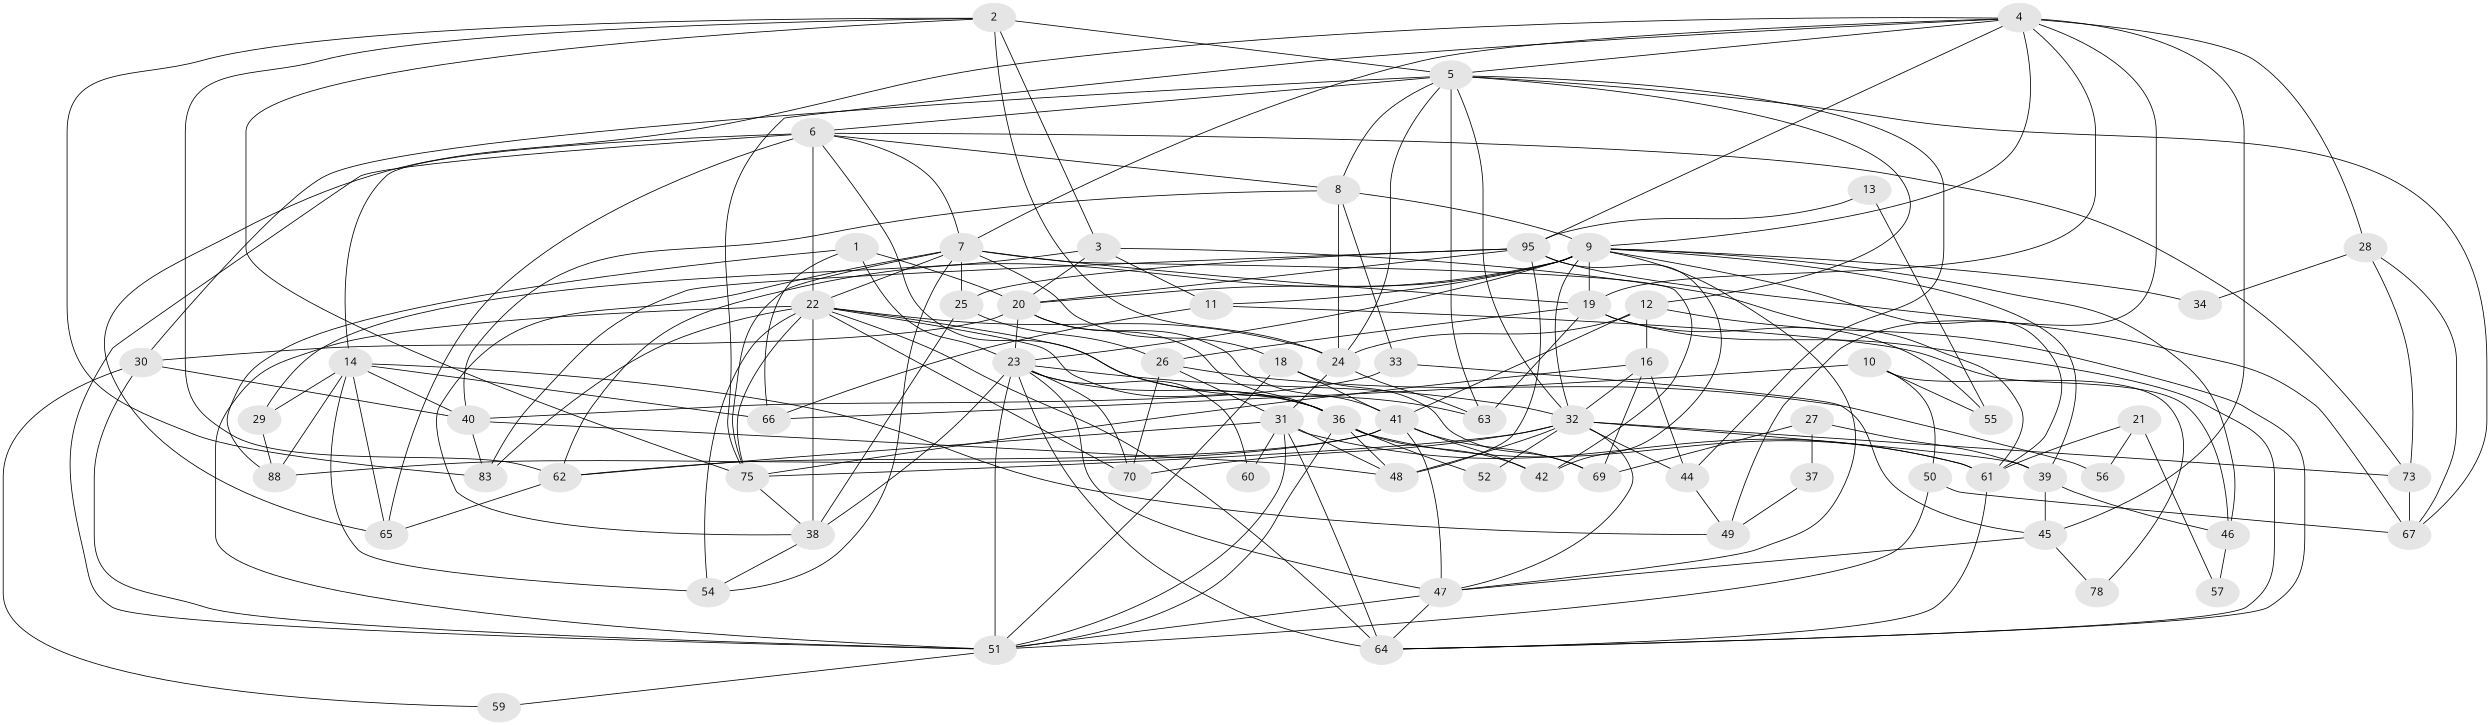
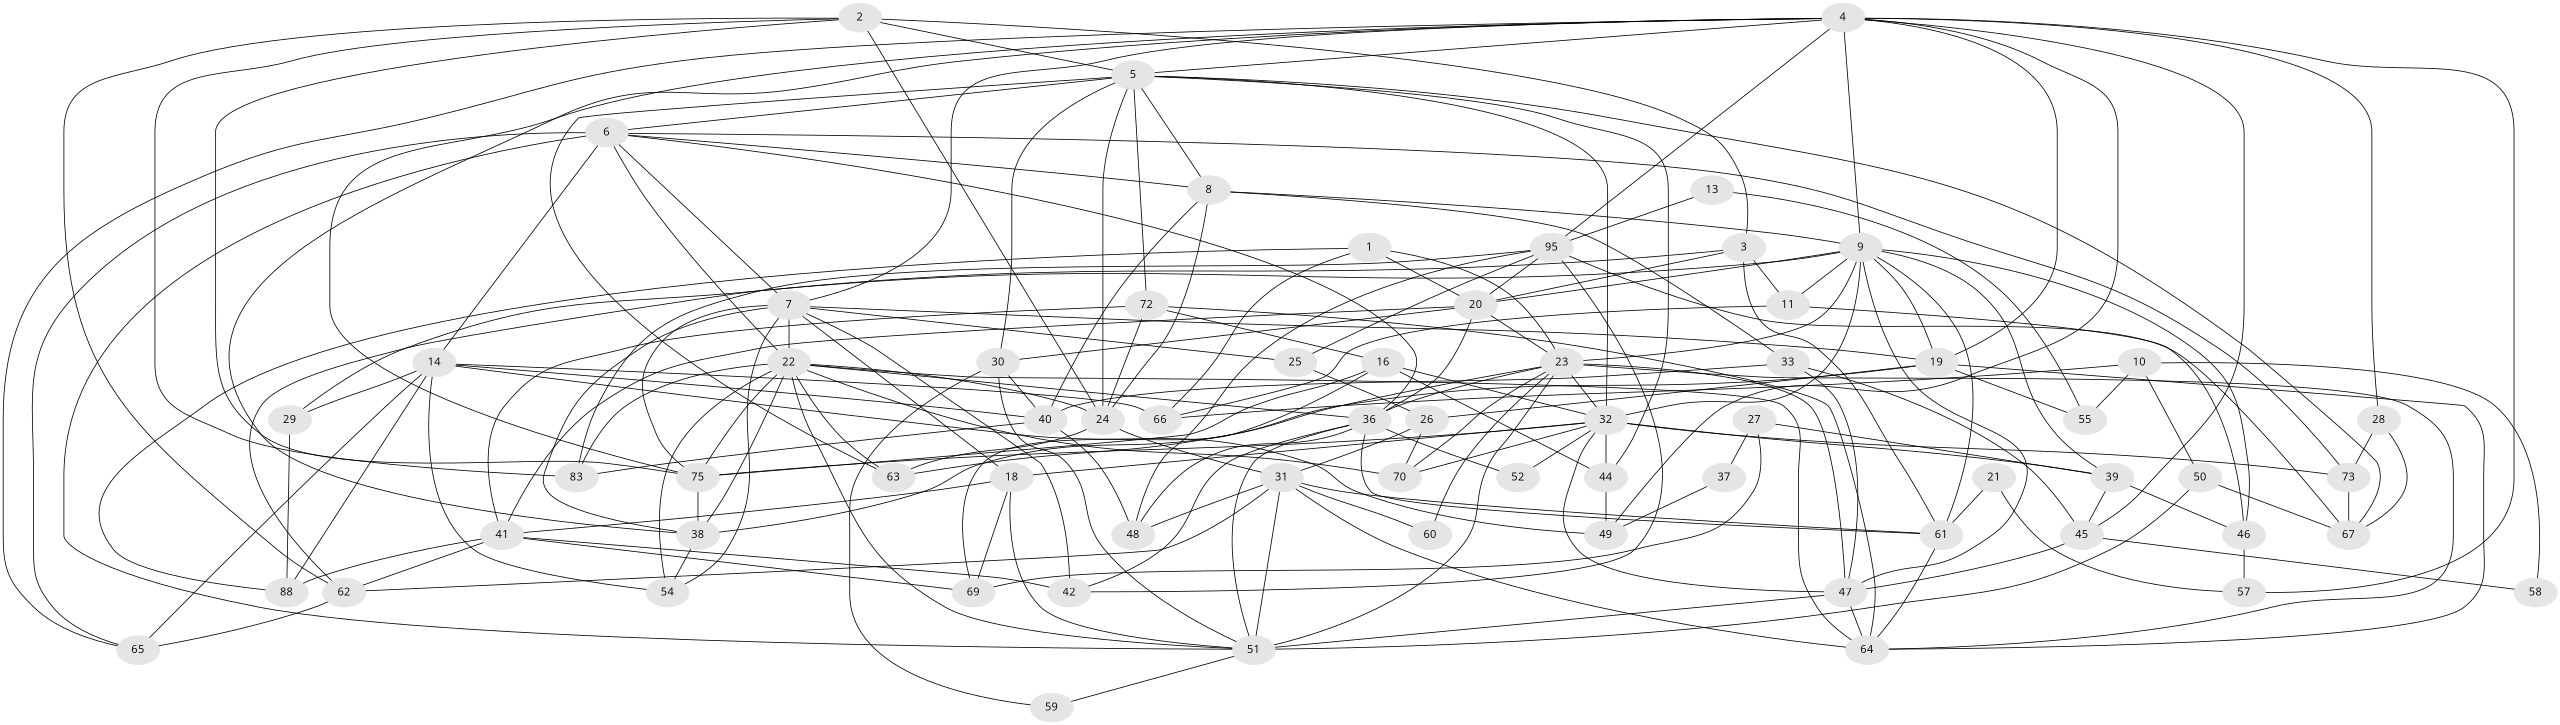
edge "4" -- "57": added
node "12": label "12" -> "72"
node "34": removed
edge "25" -- "38": now "4" -- "38"
edge "32" -- "48": now "32" -- "18"
node "56": removed
edge "41" -- "47": now "33" -- "47"
node "78": label "78" -> "58"
